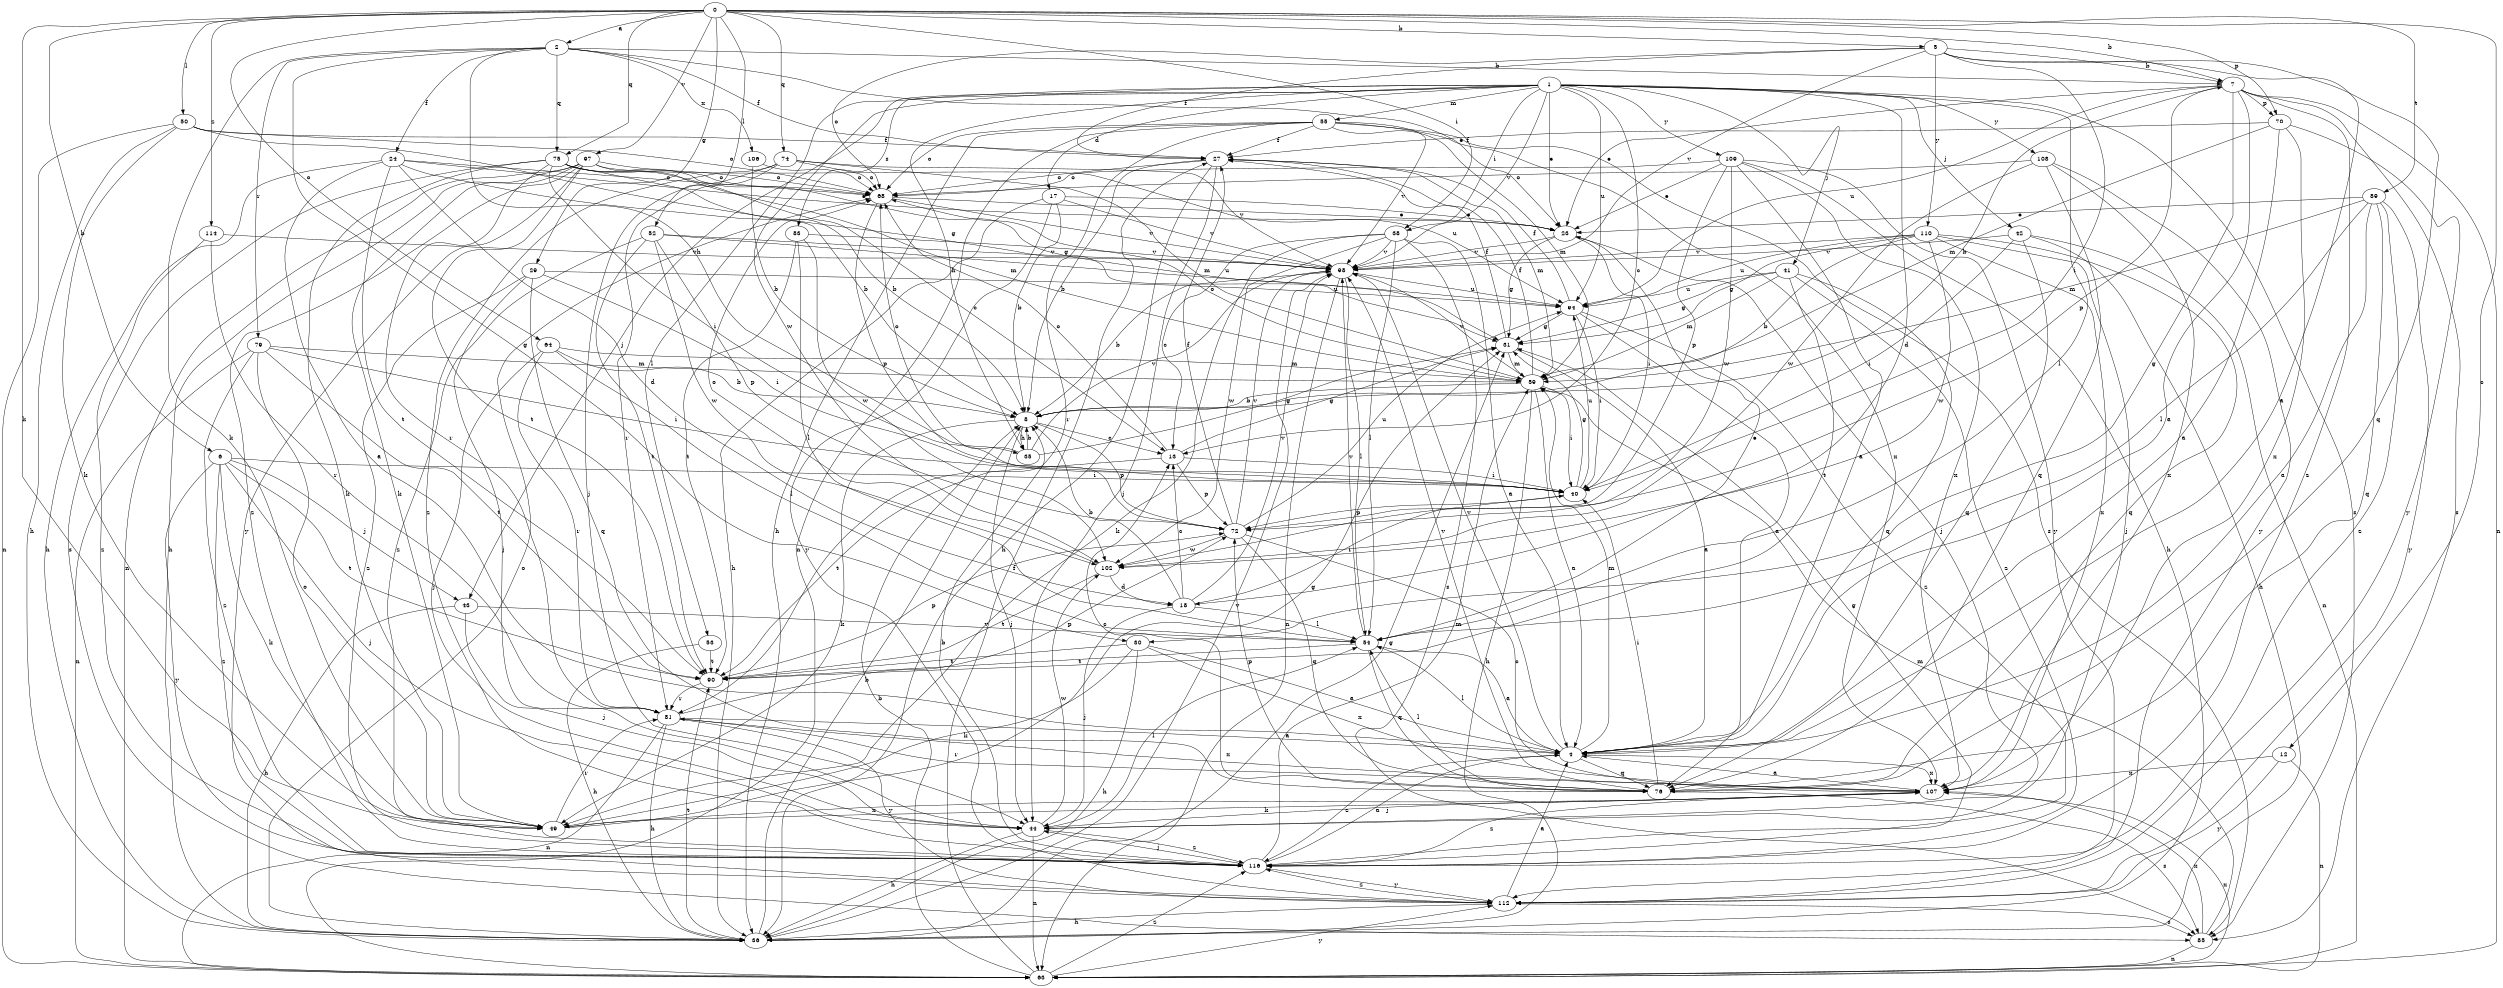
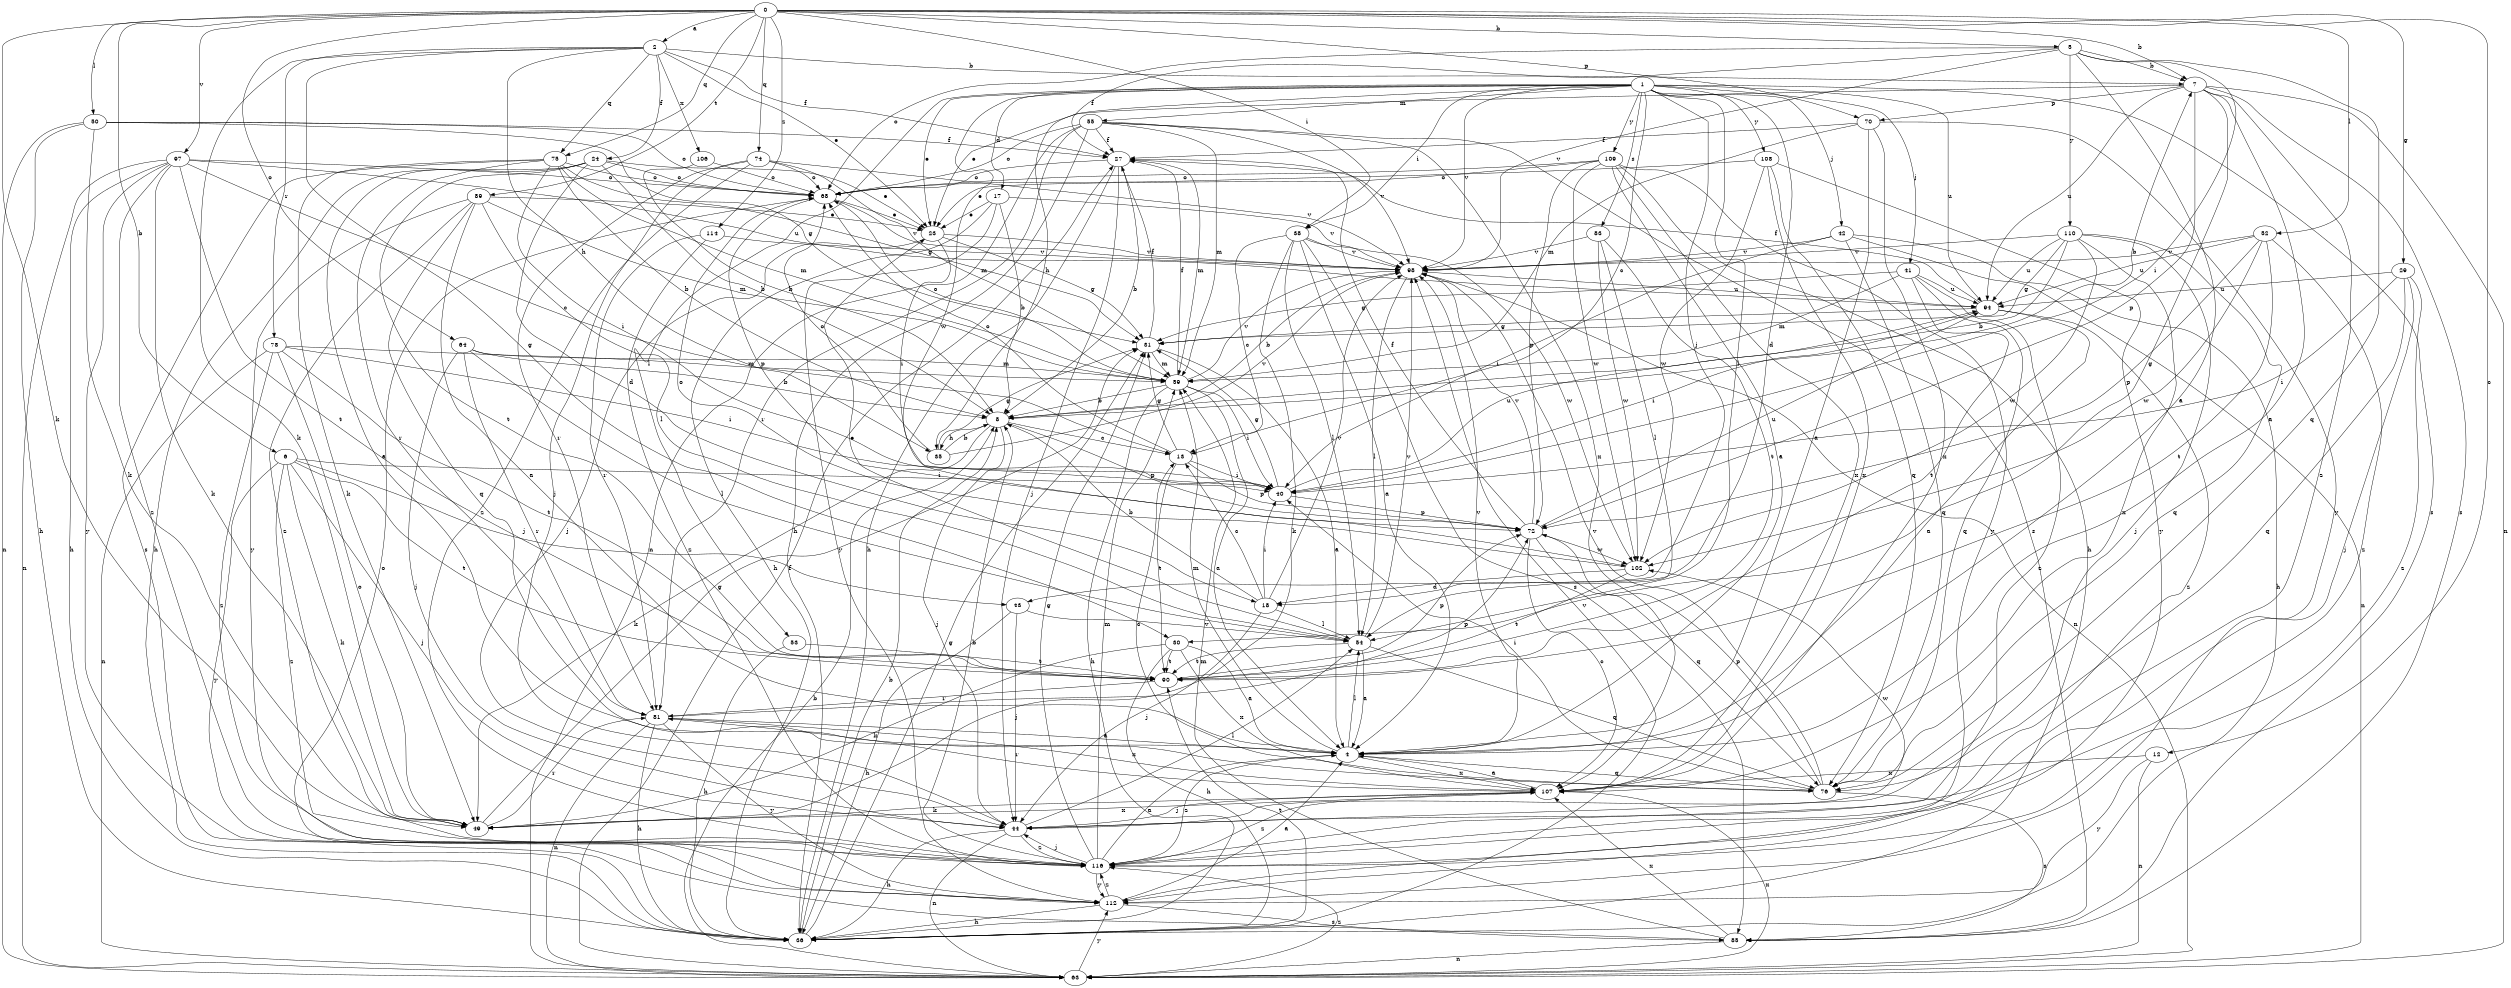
node "79": label "79" -> "78"
edge "76" -> "54": removed, label "l"
